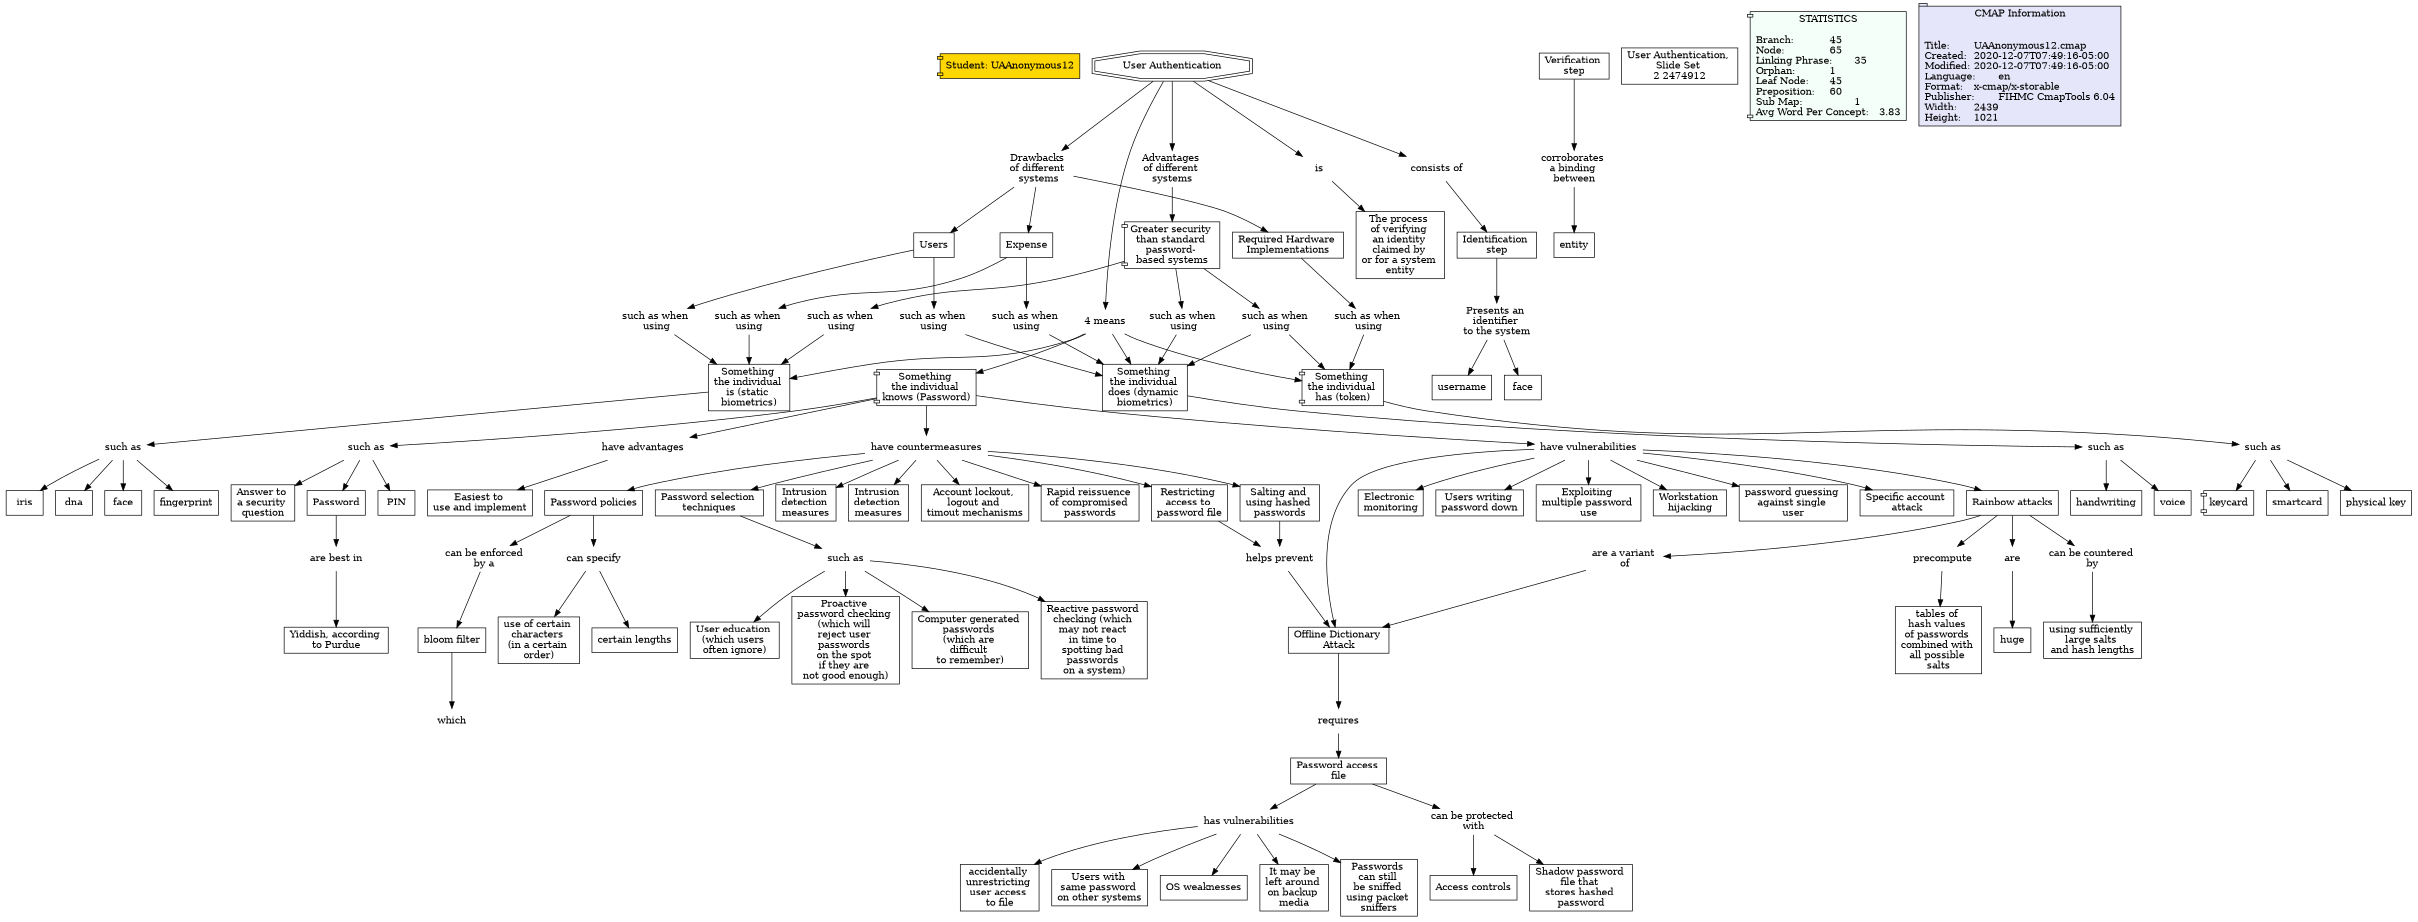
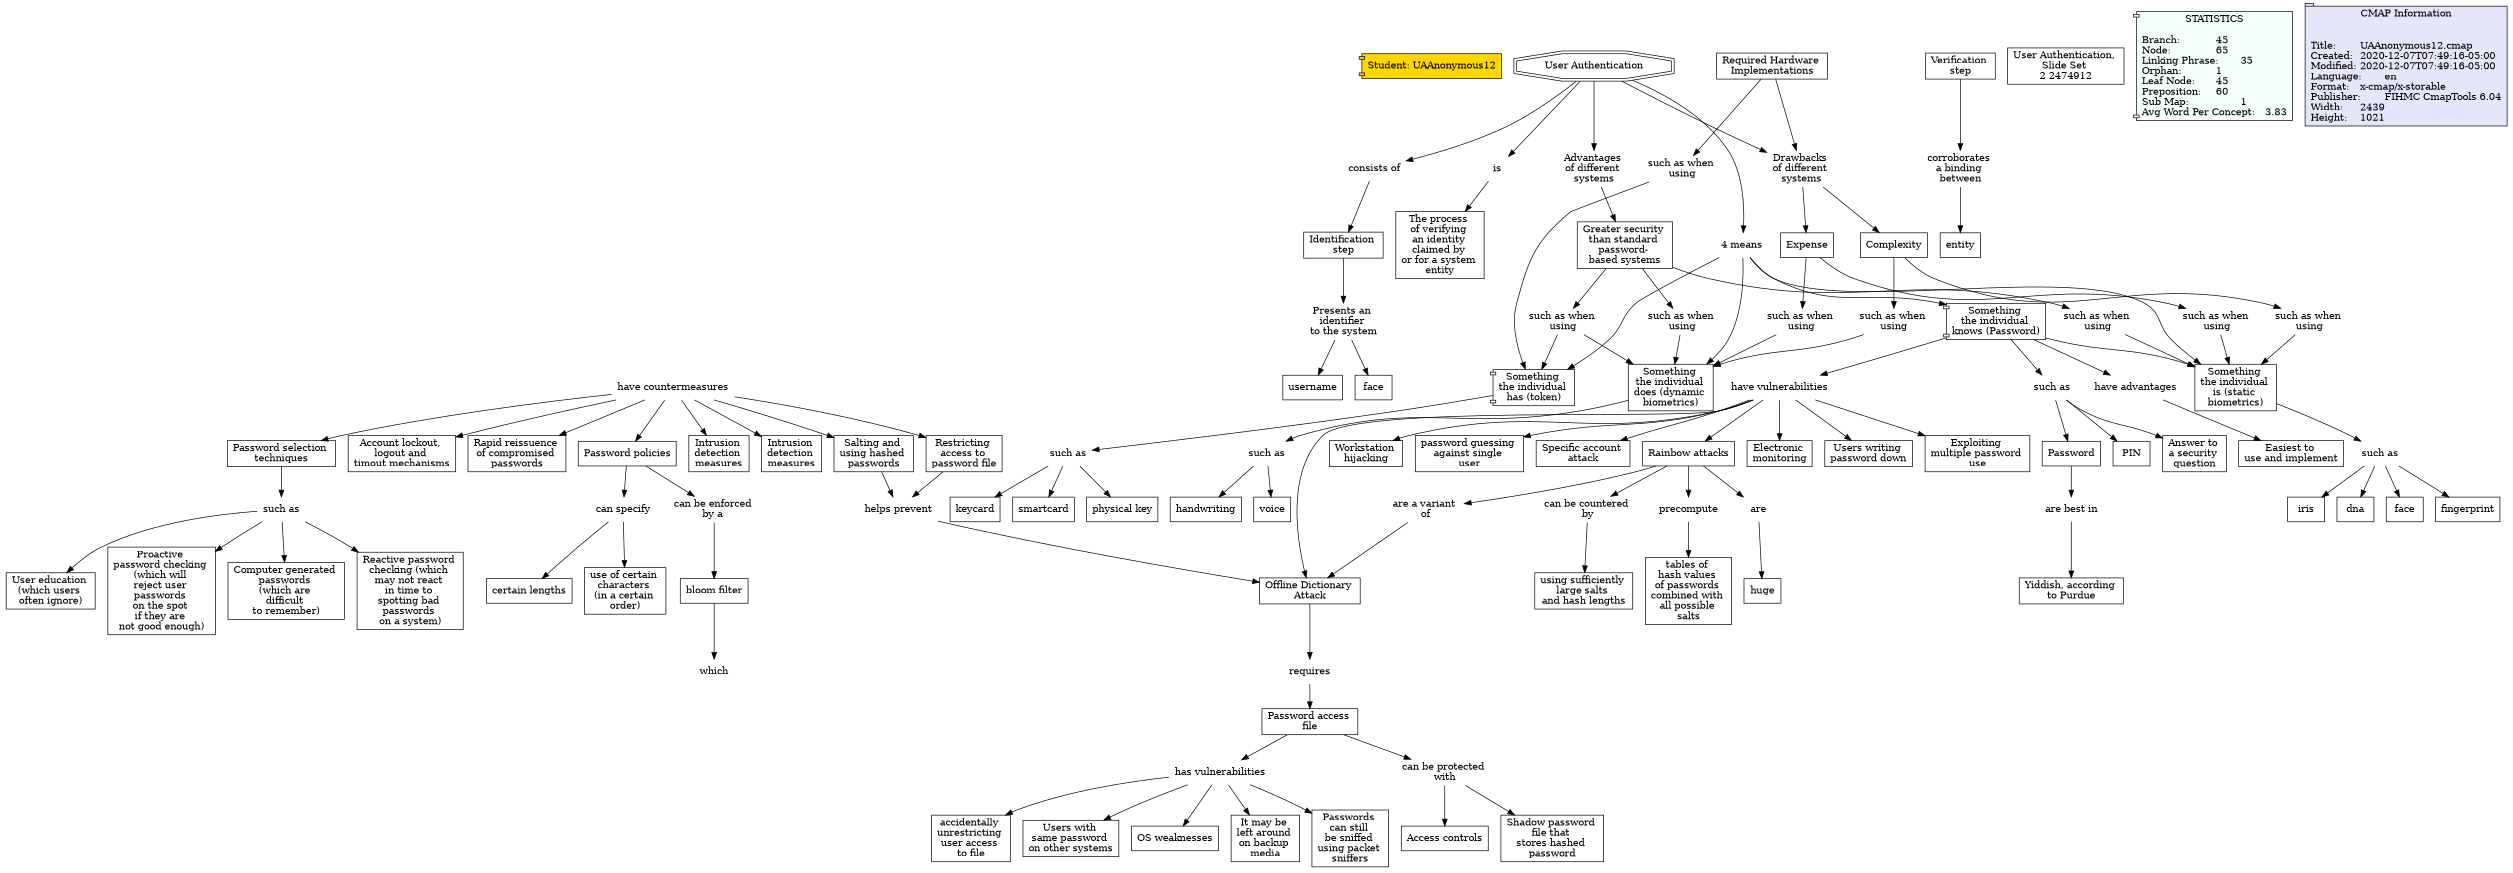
edge "Drawbacks of different systems" -> "Required Hardware Implementations": reversed
node "Users": label "Users" -> "Complexity"
node "Greater security than standard password- based systems": shape component -> box
edge "Something the individual knows (Password)" -> "have countermeasures": now "Something the individual knows (Password)" -> "Something the individual is (static biometrics)"
node "keycard": shape component -> box
